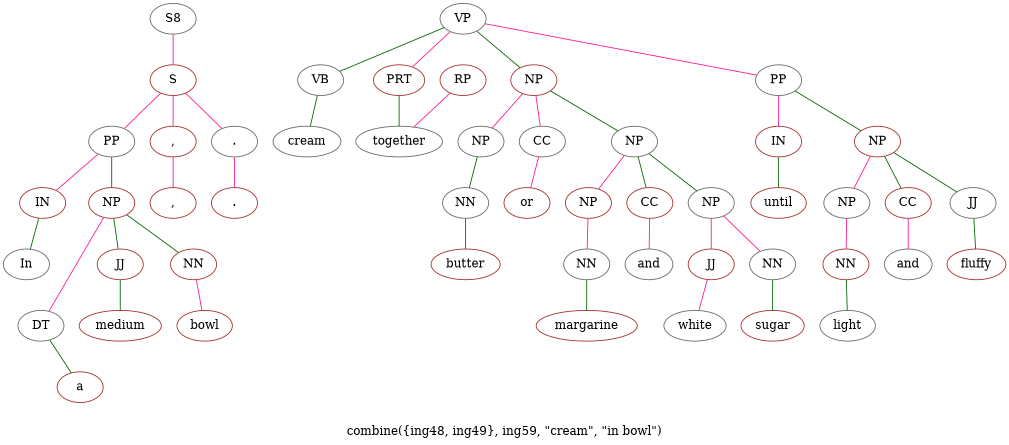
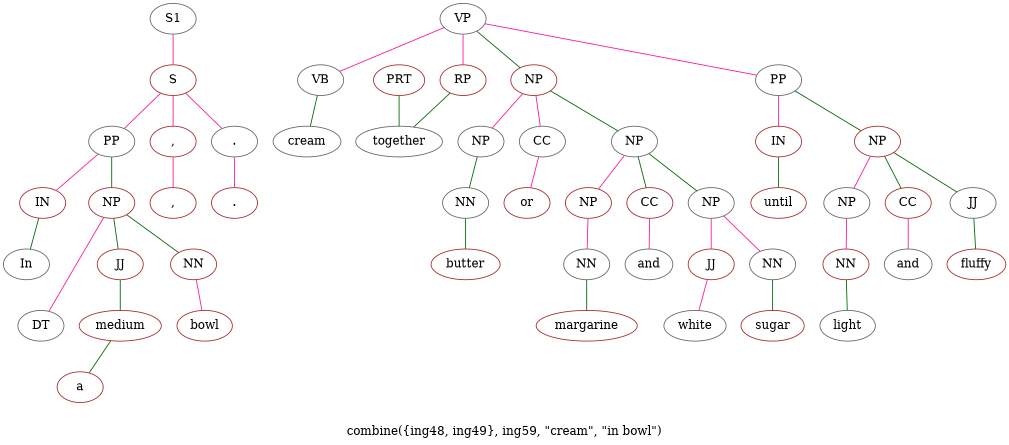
node "S8": label "S8" -> "S1"
edge "VP" -- "VB": color darkgreen -> deeppink
edge "VP" -- "PRT": now "VP" -- "RP"
edge "RP" -- "together": color deeppink -> darkgreen
edge "DT" -- "a": now "medium" -- "a"
